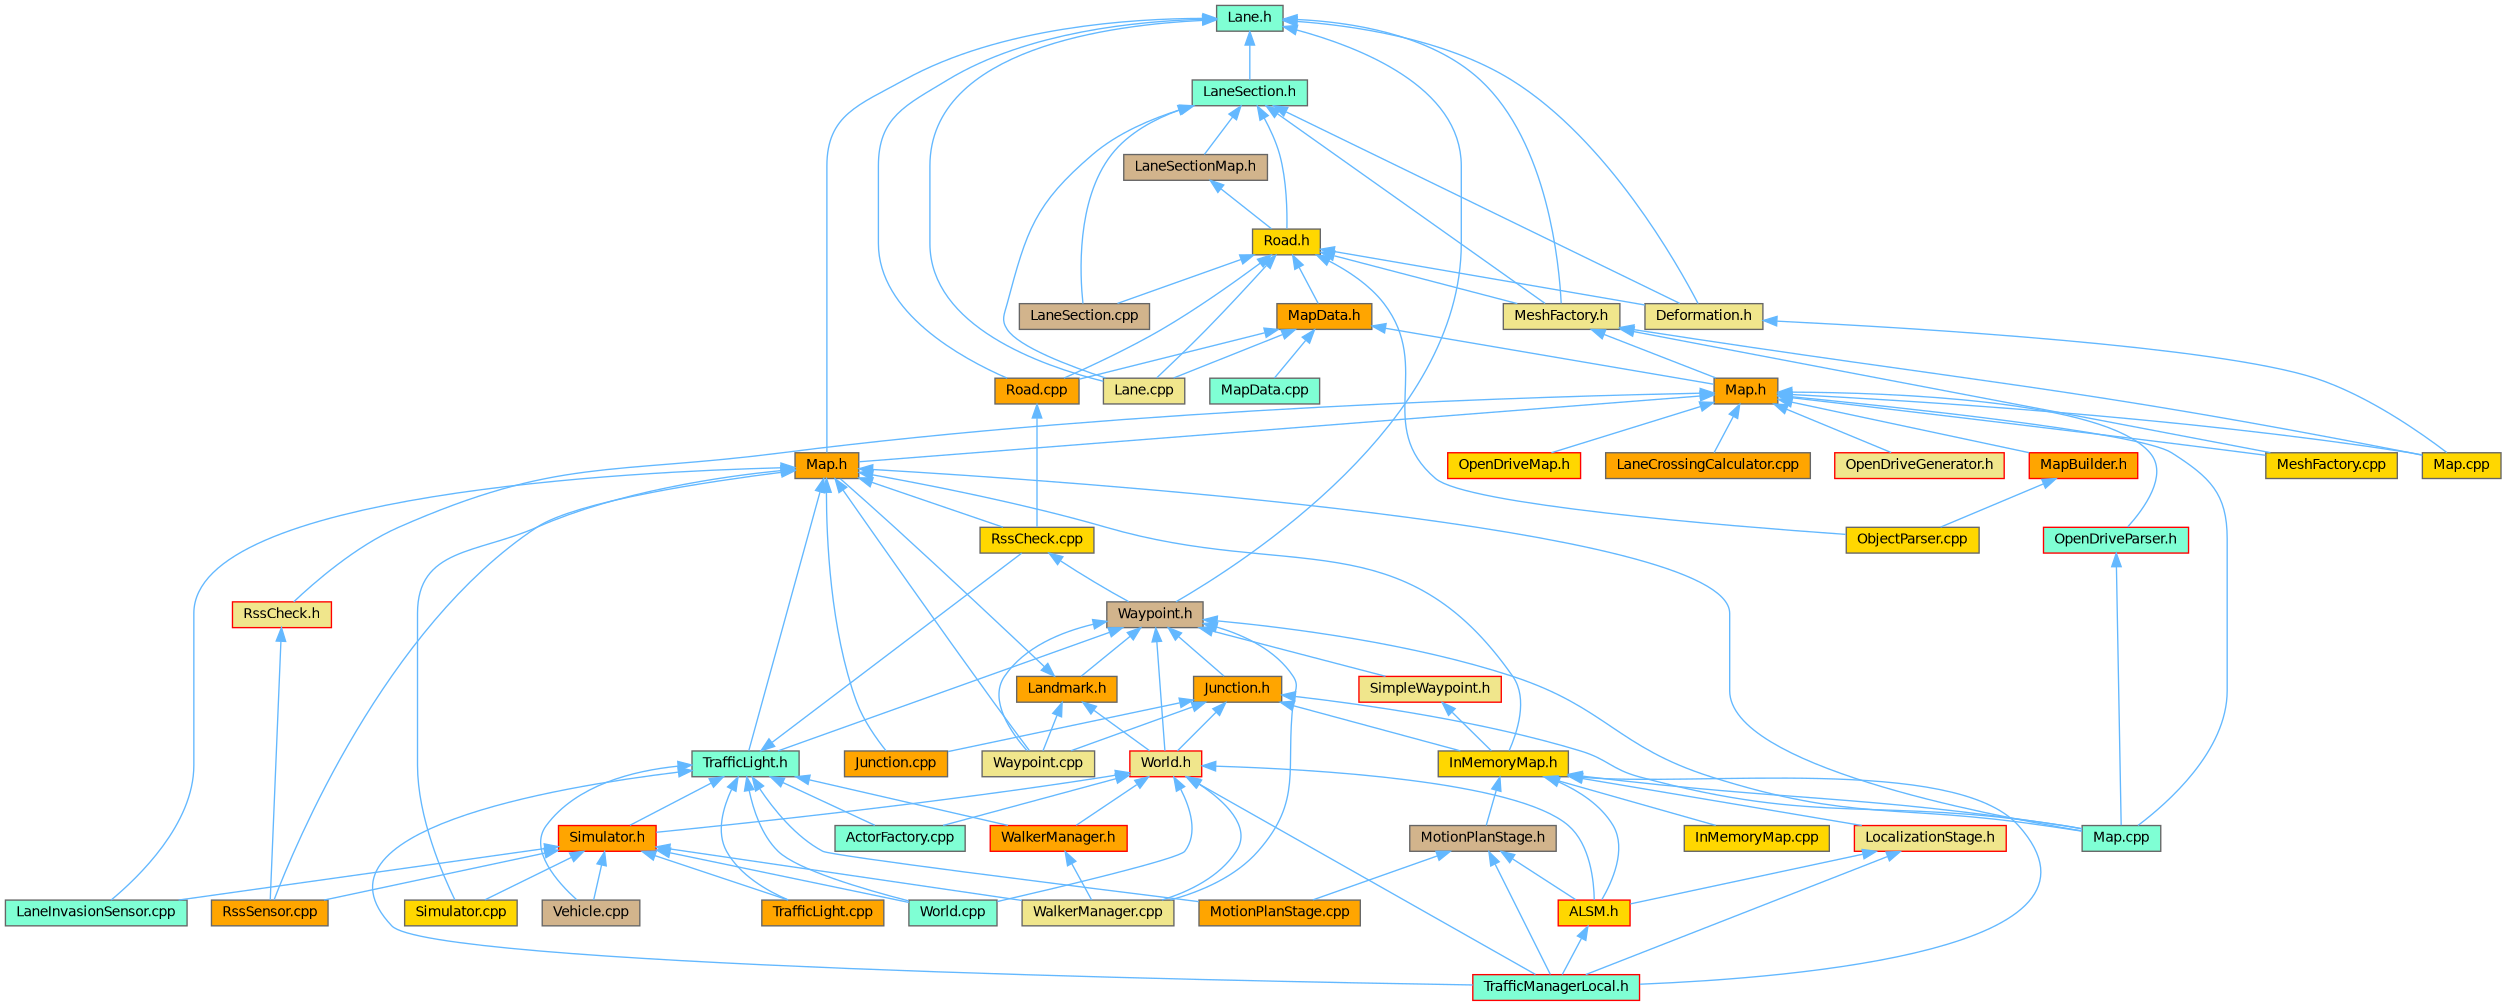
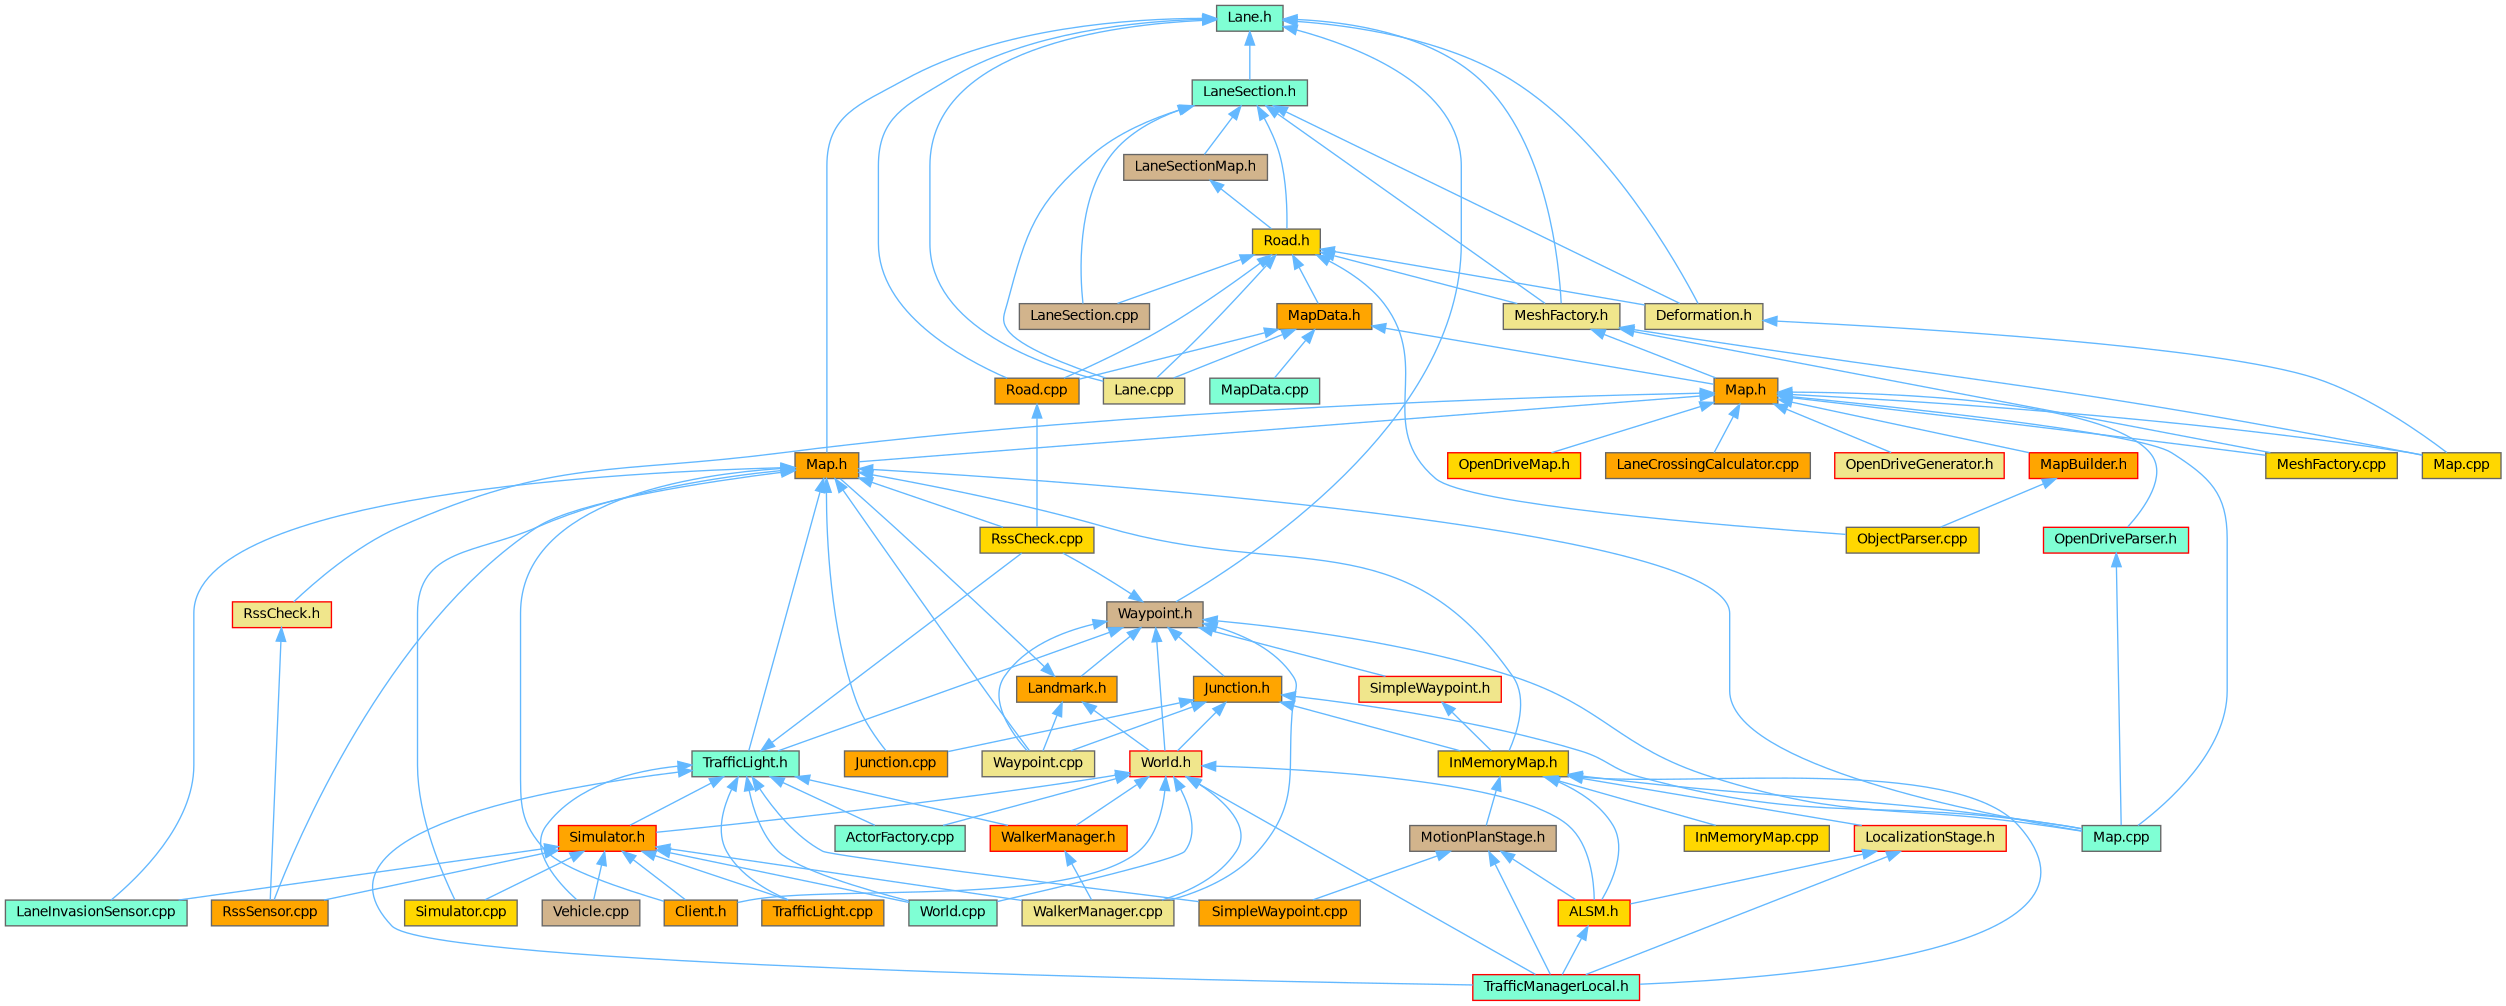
edge "Waypoint.h" -> "RssCheck.cpp": reversed
node "Client.h": added
node "MotionPlanStage.cpp": label "MotionPlanStage.cpp" -> "SimpleWaypoint.cpp"
